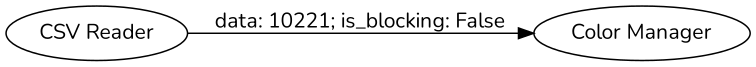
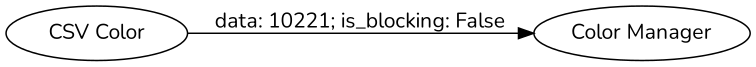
node "CSV Reader": label "CSV Reader" -> "CSV Color"
